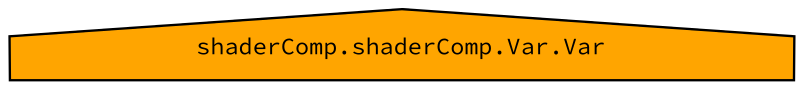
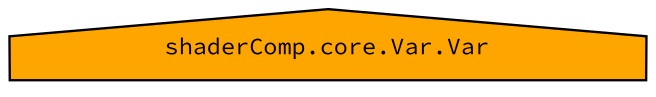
node "shaderComp.shaderComp.Var.Var": label "shaderComp.shaderComp.Var.Var" -> "shaderComp.core.Var.Var"
